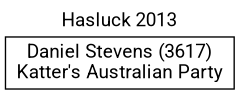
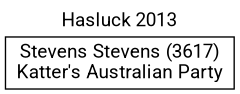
node "Daniel Stevens (3617) Katter's Australian Party": label "Daniel Stevens (3617) Katter's Australian Party" -> "Stevens Stevens (3617) Katter's Australian Party"
